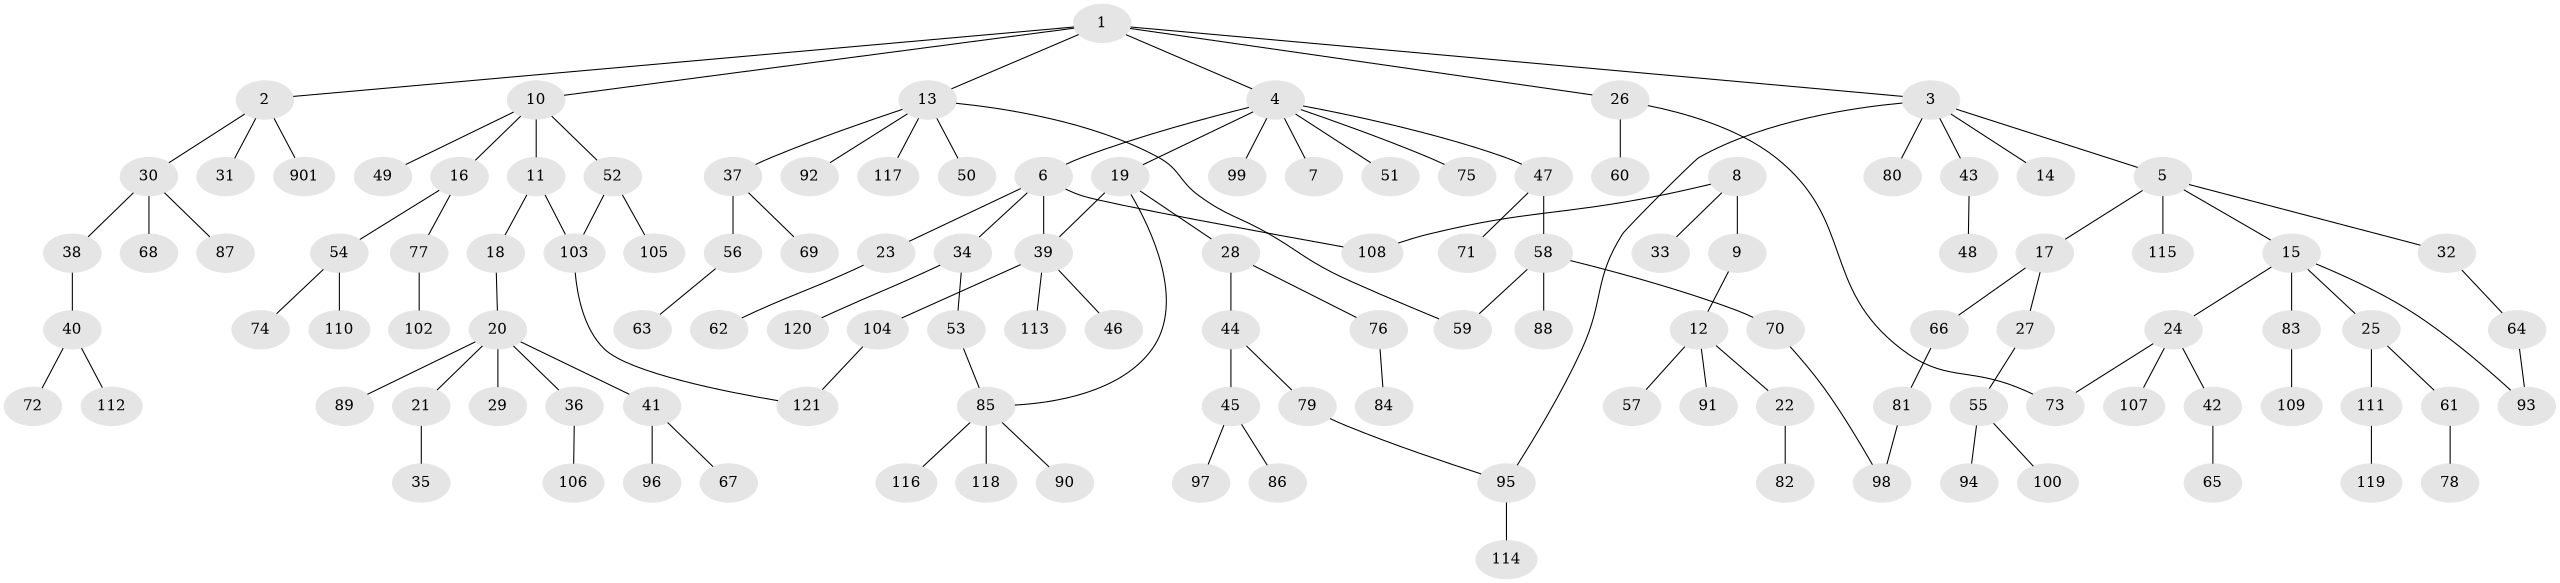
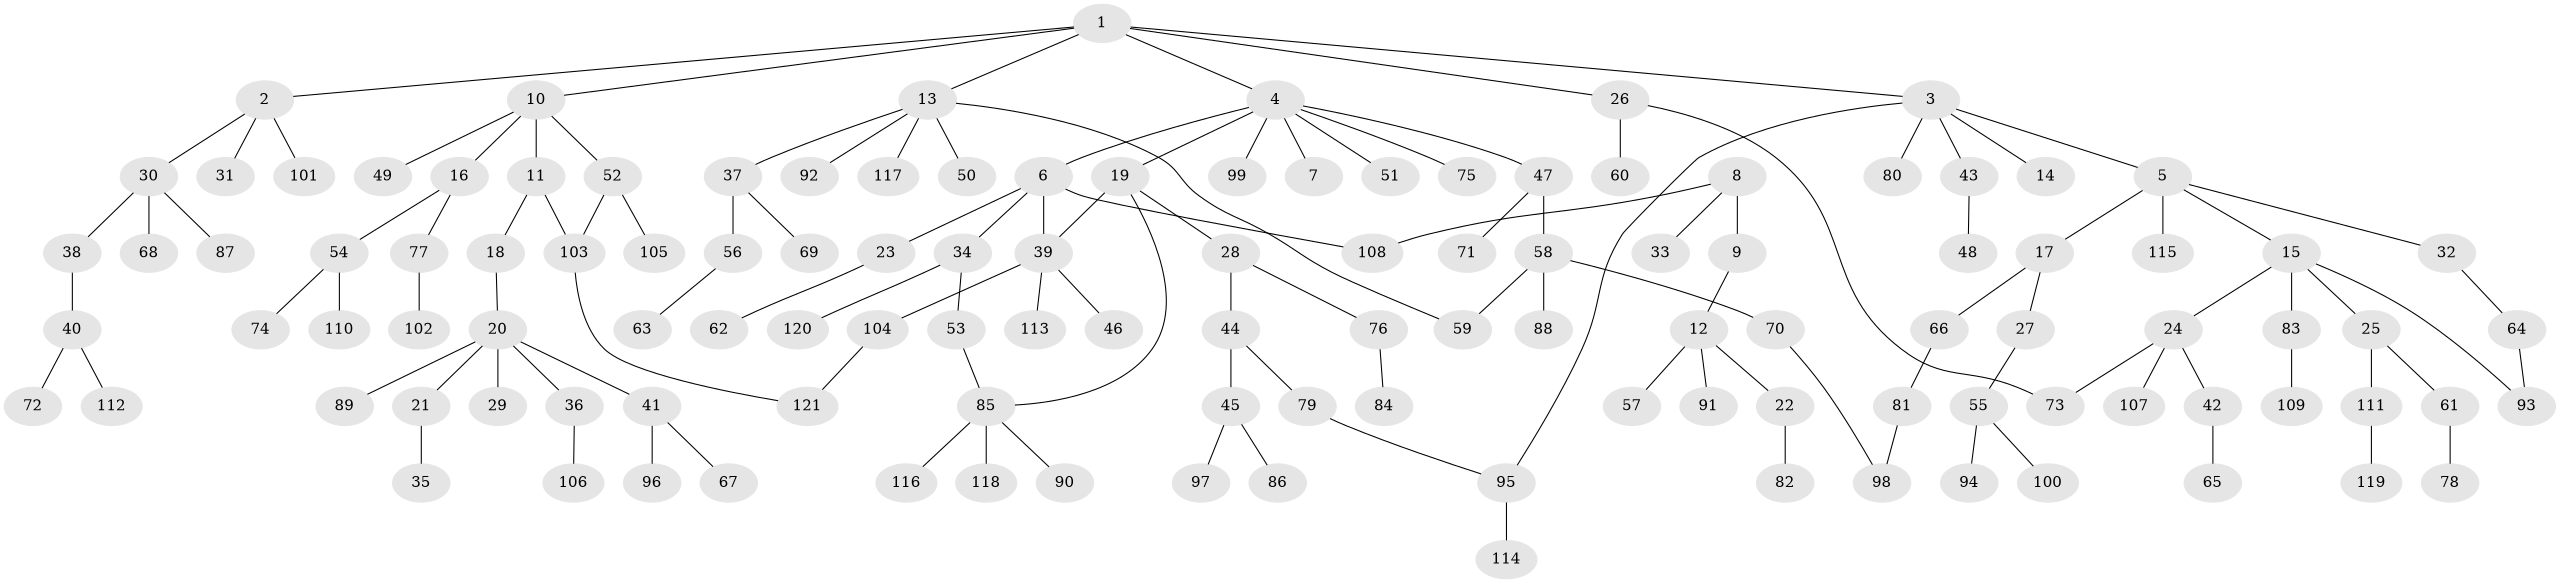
node "901": label "901" -> "101"
